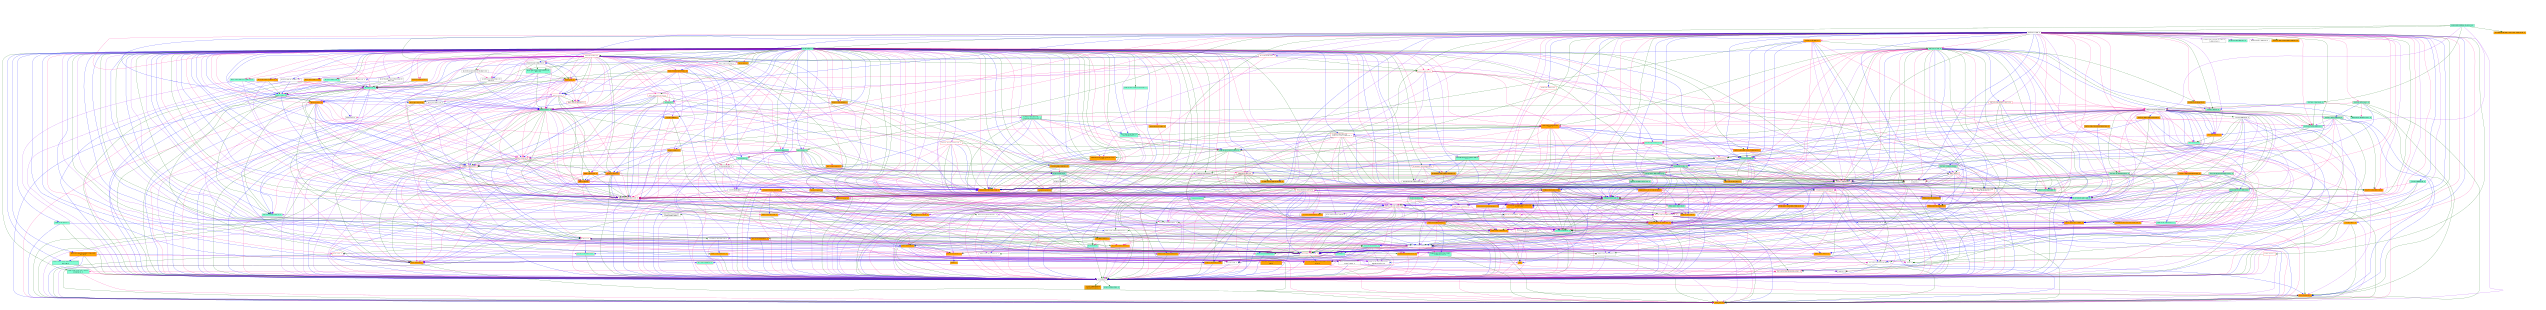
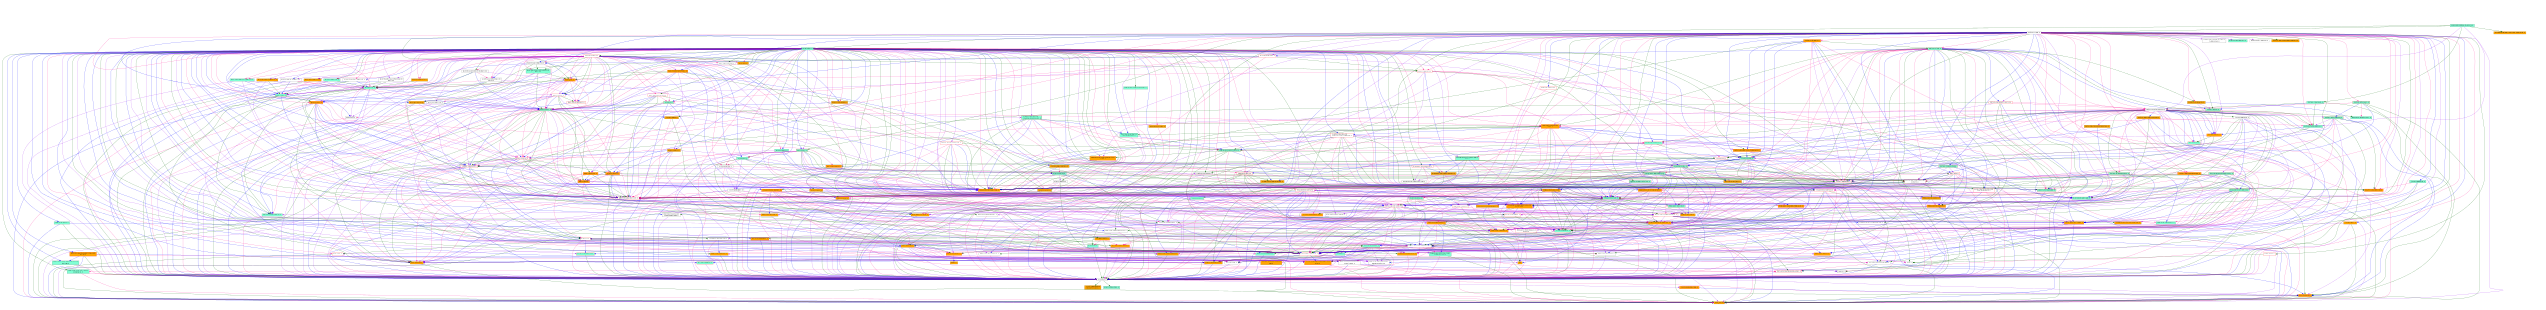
edge "Math/UnrealMath.h" -> "Misc/ByteSwap.h": now "Math/UnrealMath.h" -> "Math/Axis.h"
edge "UObject/Field.h" -> "Misc/Guid.h": removed
node "Misc/CoreMiscDefines.h": added
